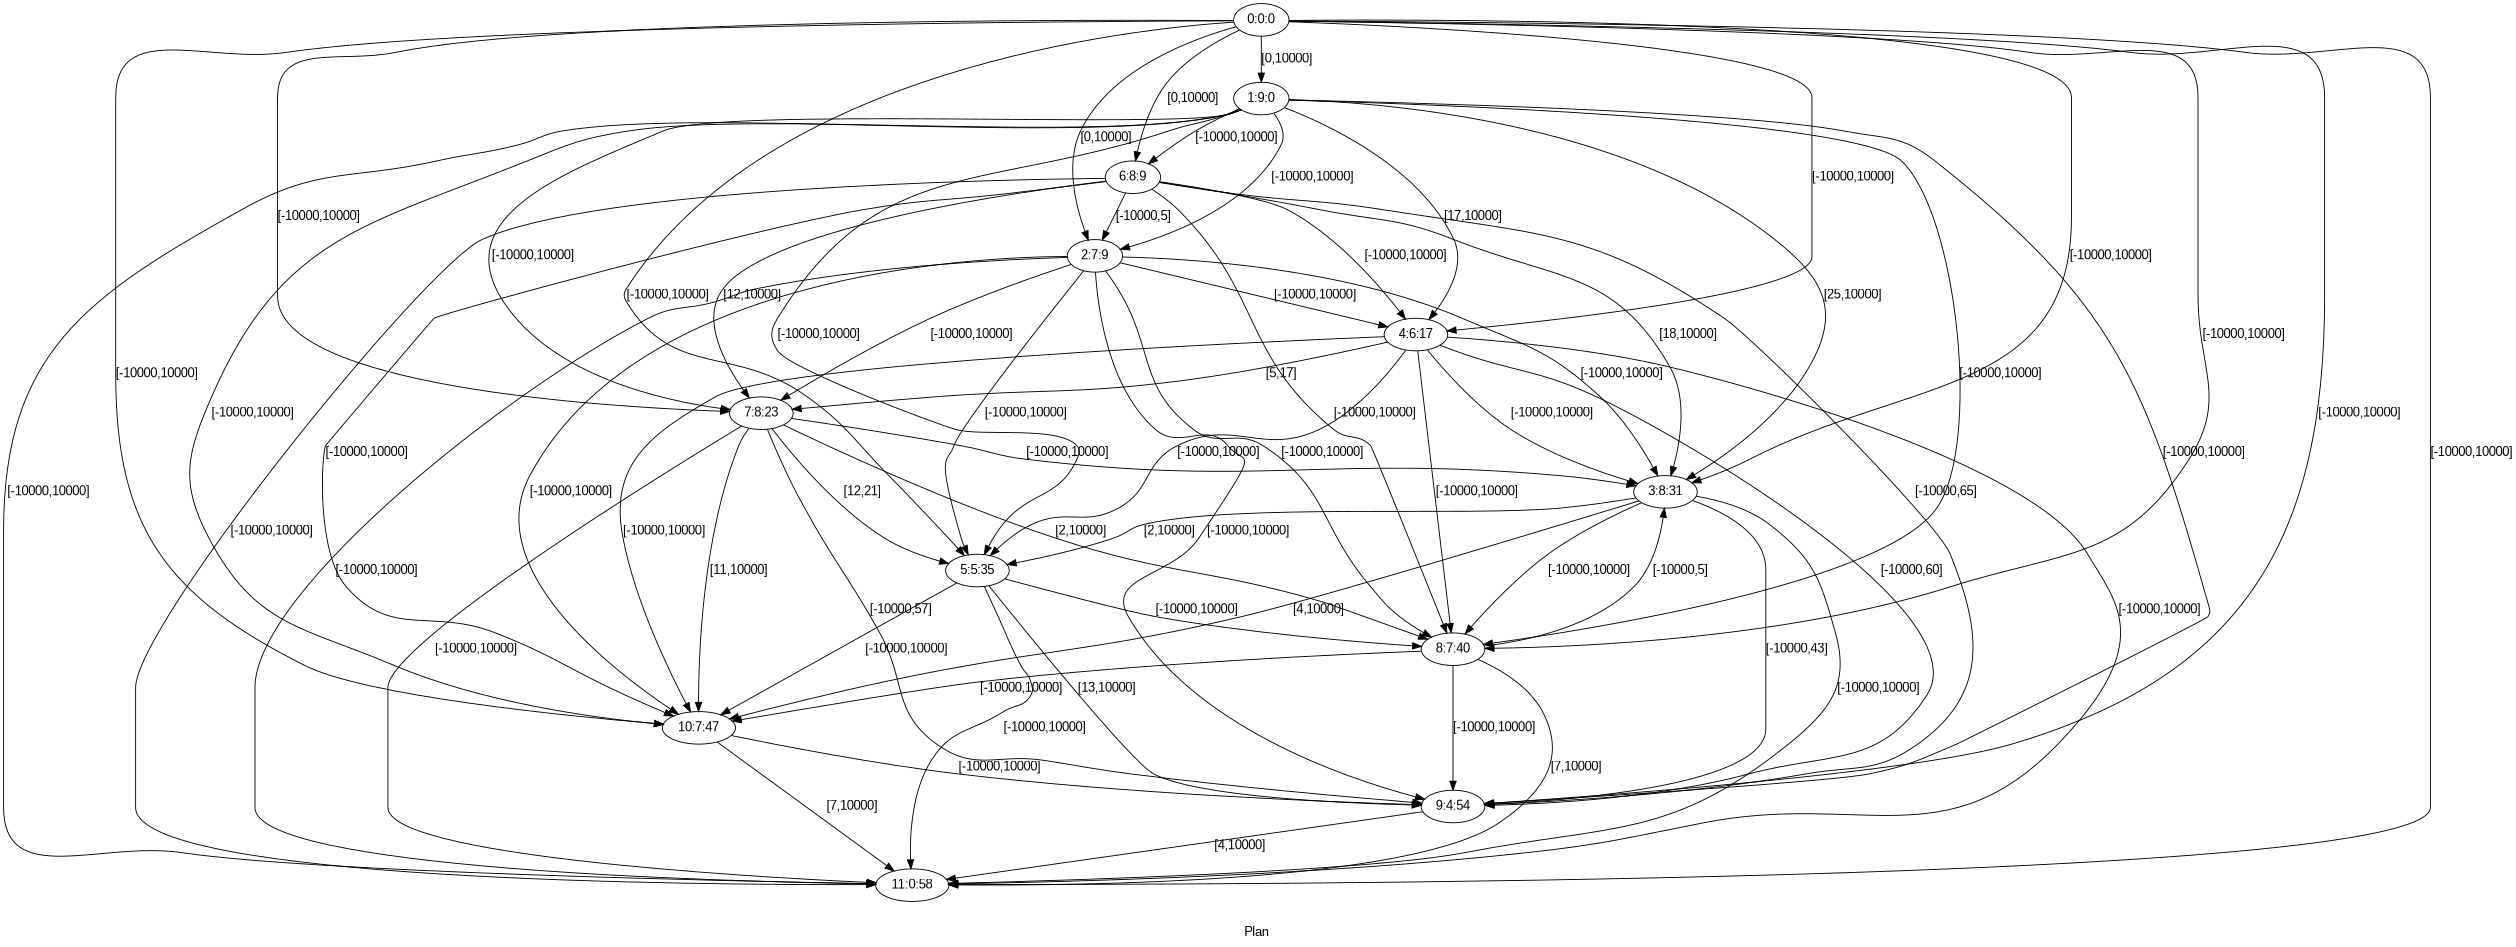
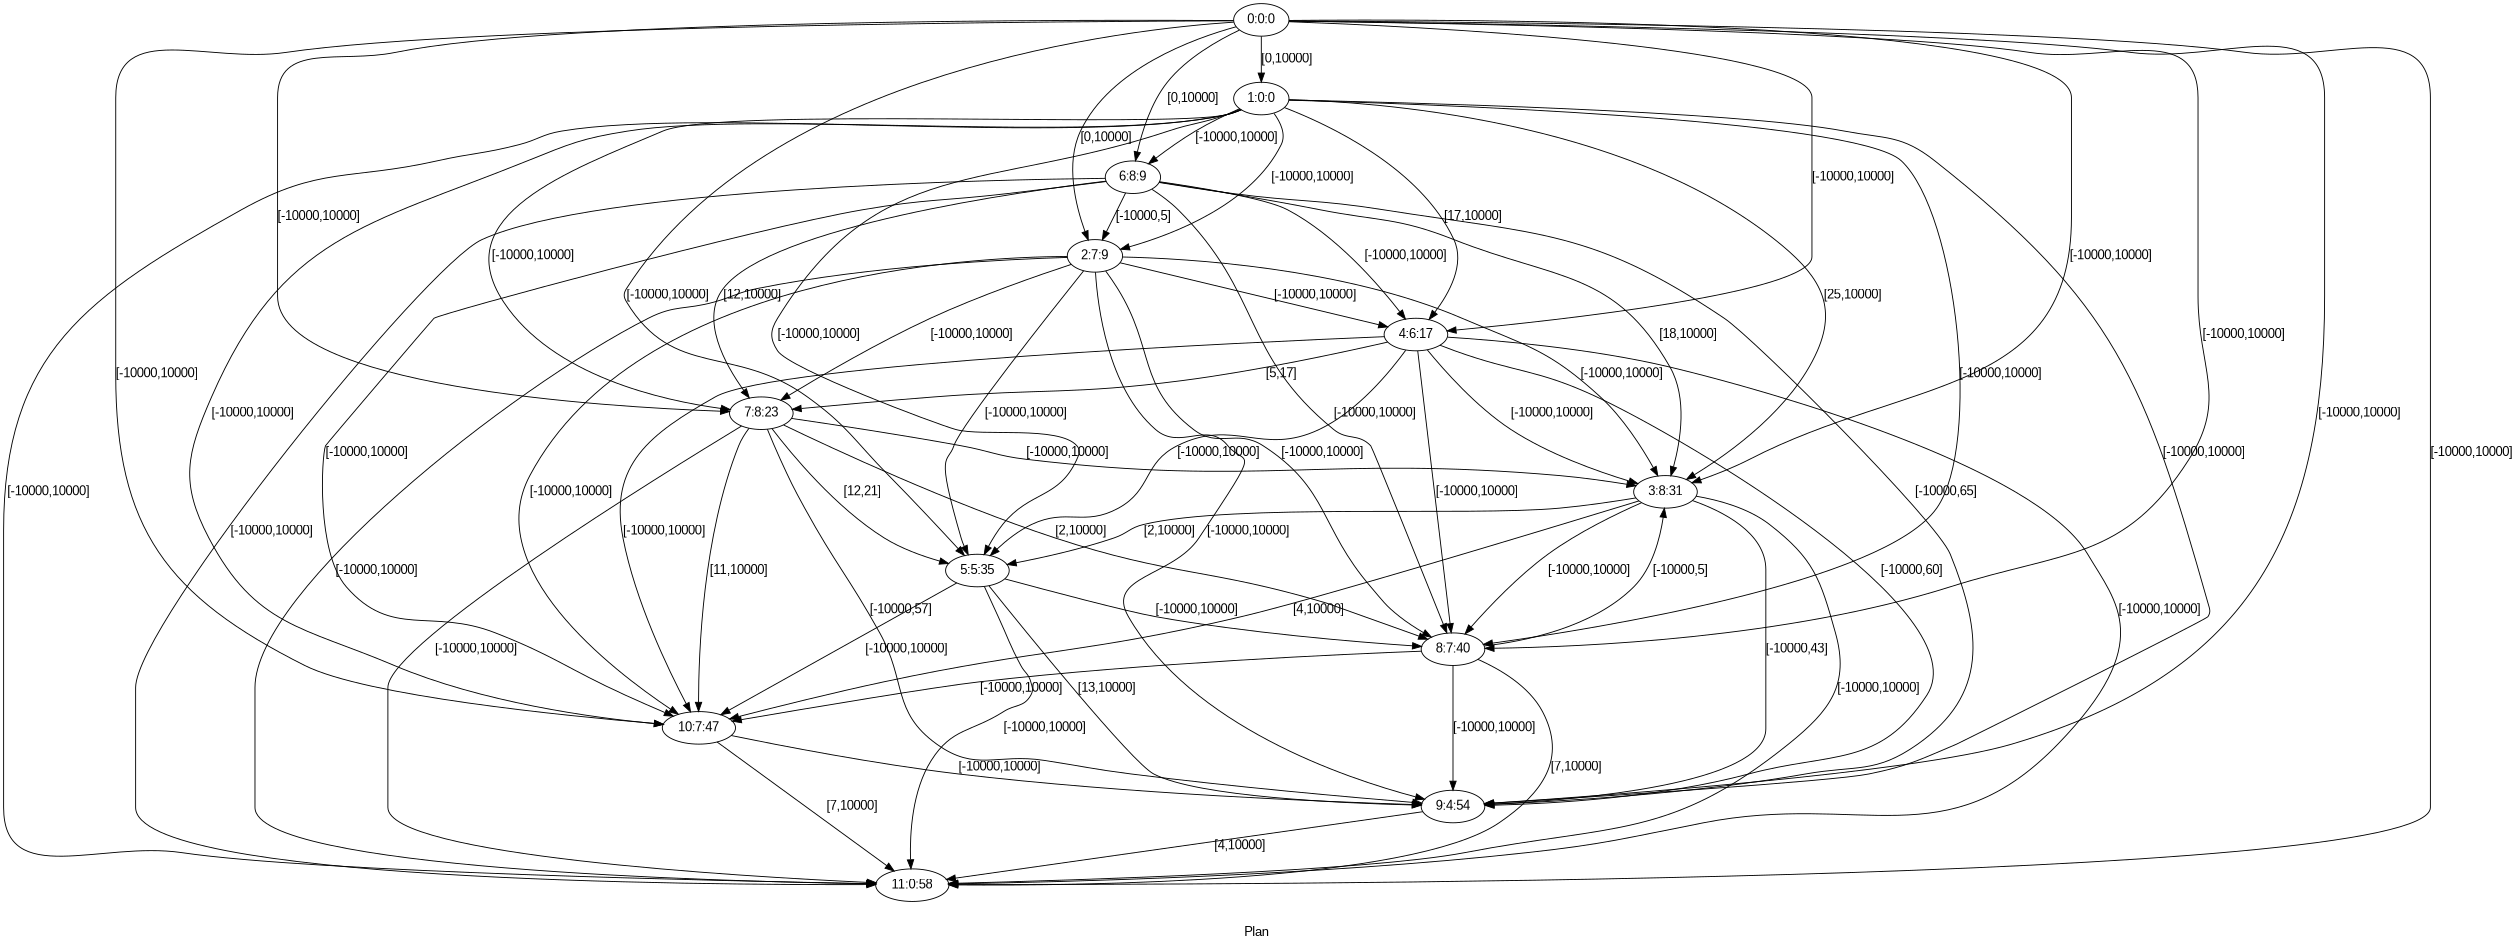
node "1:9:0": label "1:9:0" -> "1:0:0"
